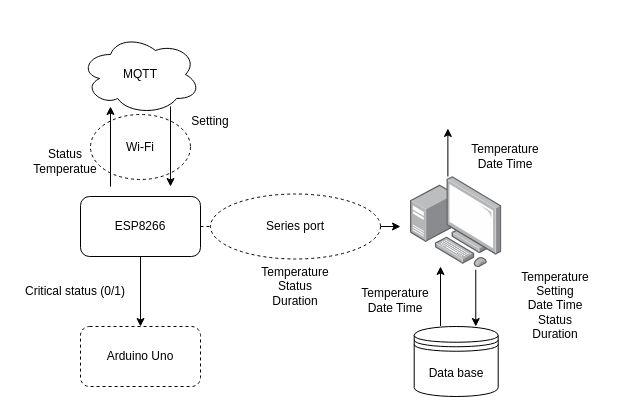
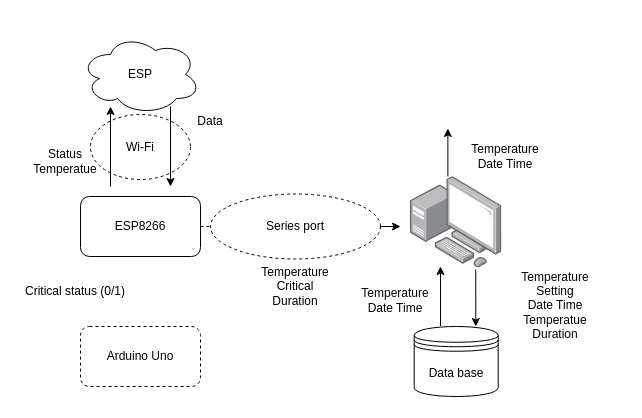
node "MQTT": label "MQTT" -> "ESP"
node "Setting": label "Setting" -> "Data"
node "Temperature Status Duration": label "Temperature Status Duration" -> "Temperature Critical Duration"
edge "ESP8266" -> "Arduino Uno": removed
node "Temperature Setting Date Time Status Duration": label "Temperature Setting Date Time Status Duration" -> "Temperature Setting Date Time Temperatue Duration"
